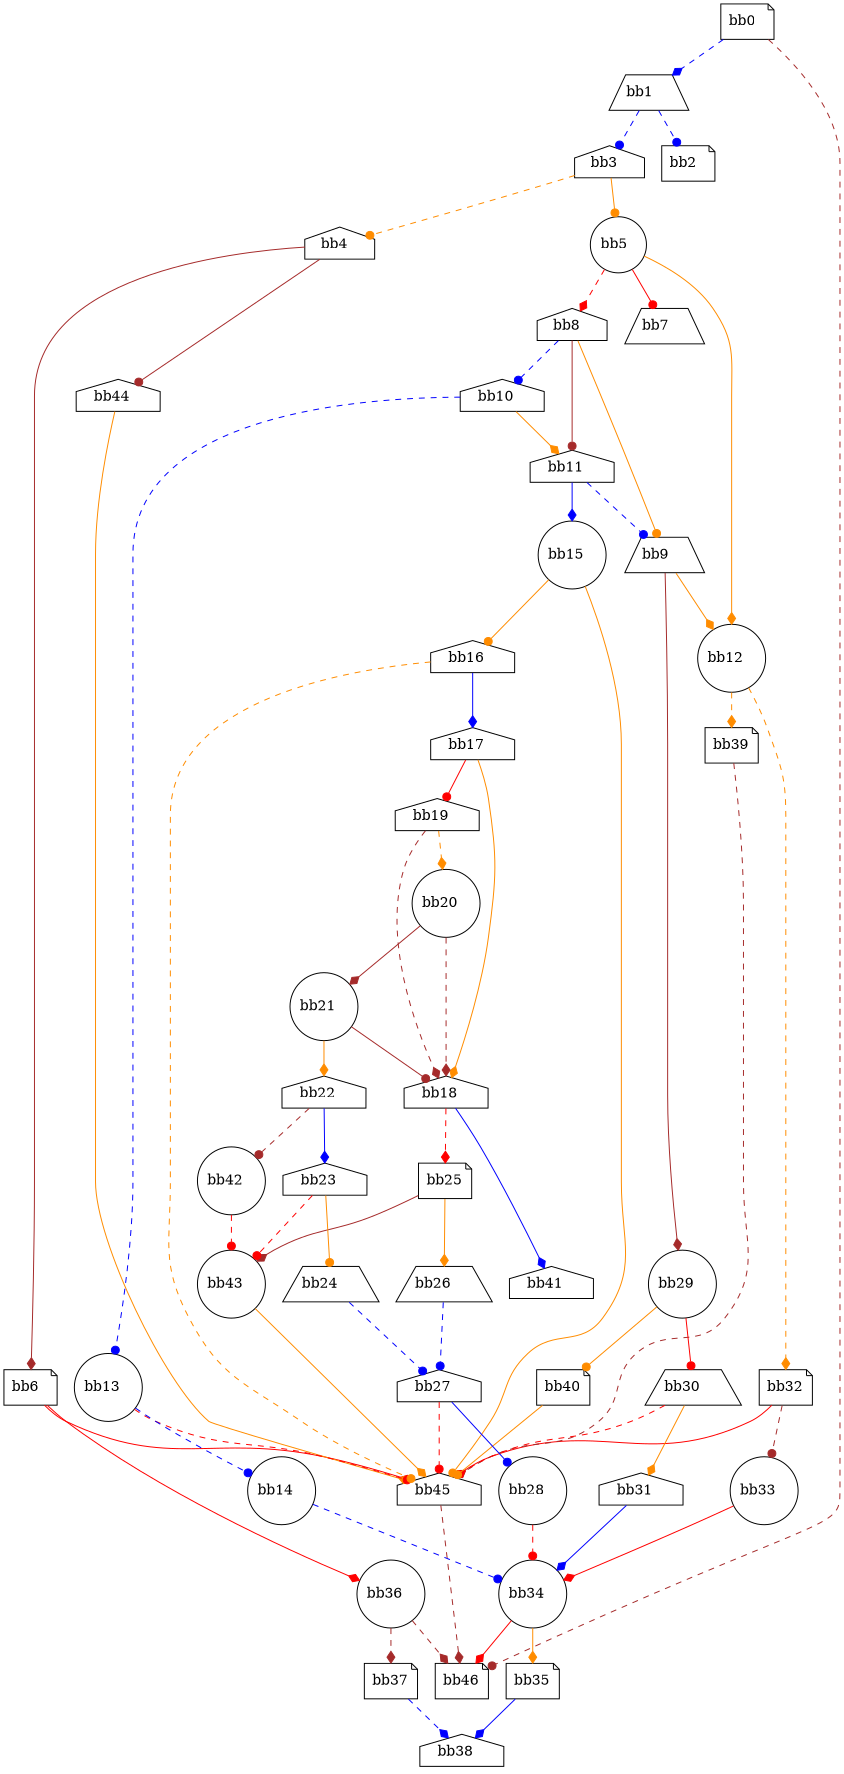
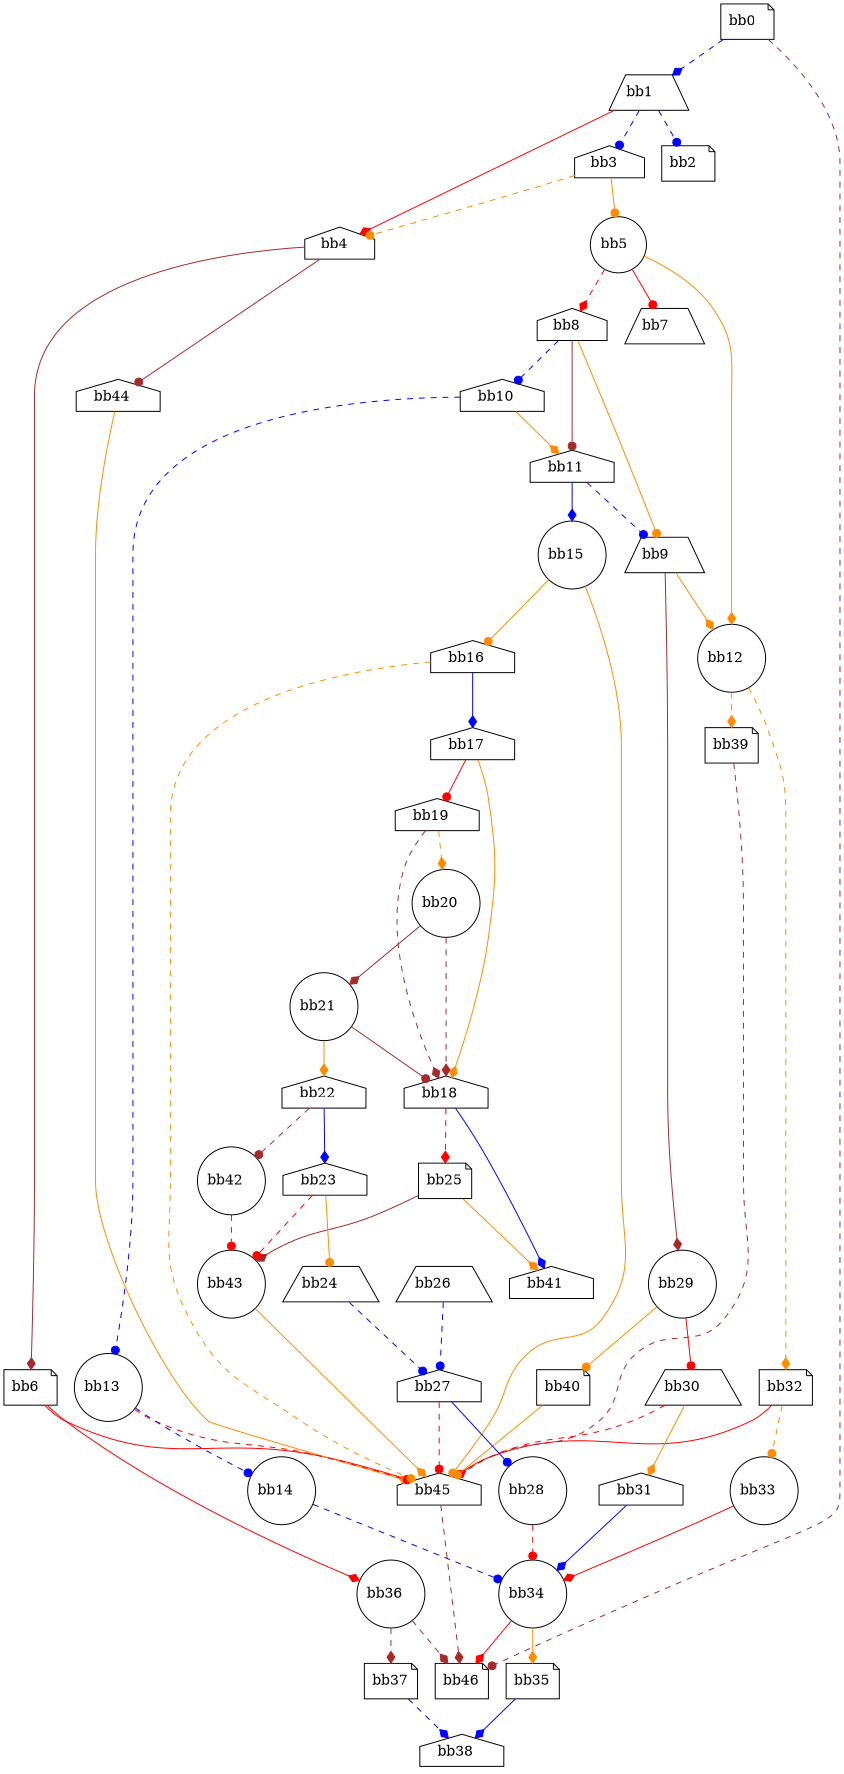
edge "bb1" -> "bb4": added
edge "bb25" -> "bb26": now "bb25" -> "bb41"
edge "bb32" -> "bb33": color brown -> darkorange
